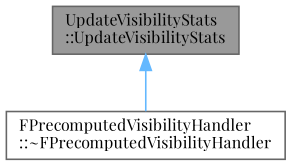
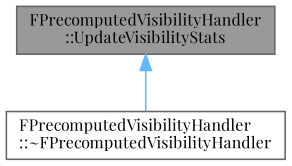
node "UpdateVisibilityStats ::UpdateVisibilityStats": label "UpdateVisibilityStats ::UpdateVisibilityStats" -> "FPrecomputedVisibilityHandler ::UpdateVisibilityStats"
